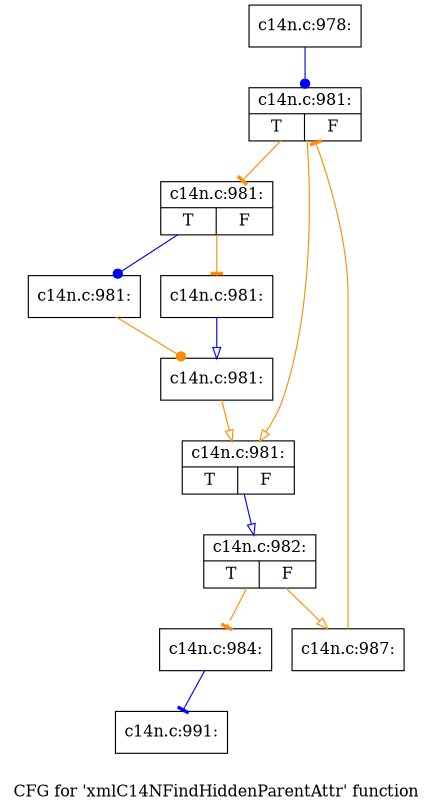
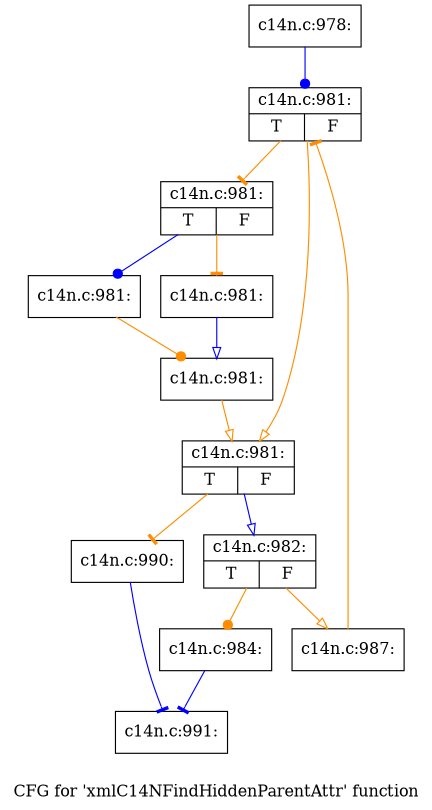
node "c14n.c:990:": added
edge "c14n.c:982:" -> "c14n.c:984:": arrowhead tee -> dot
